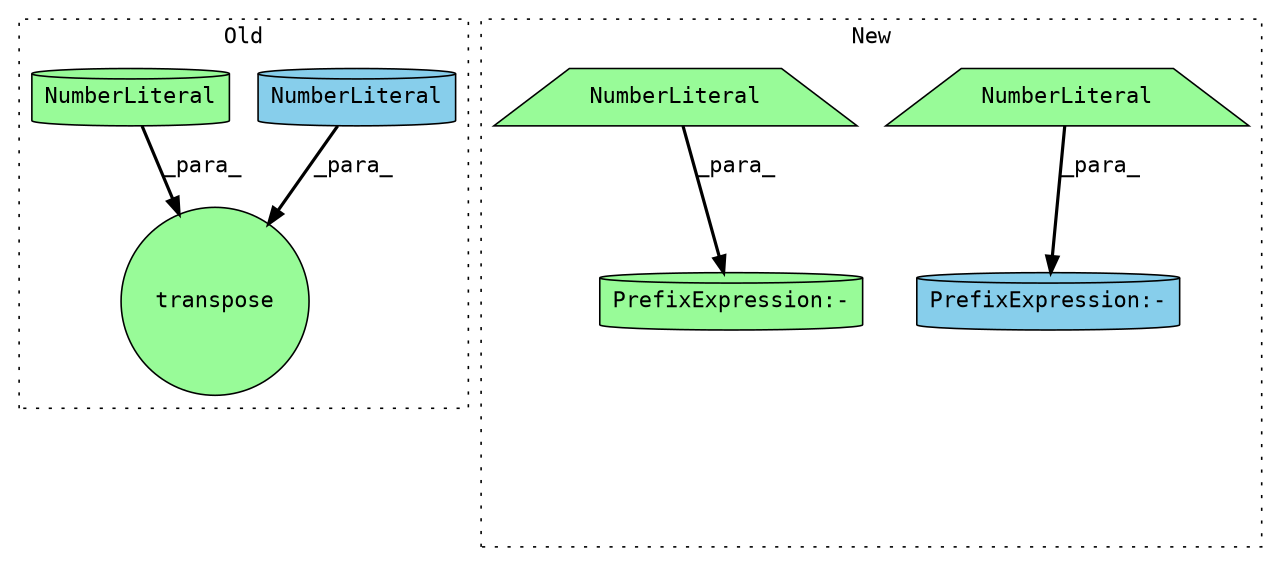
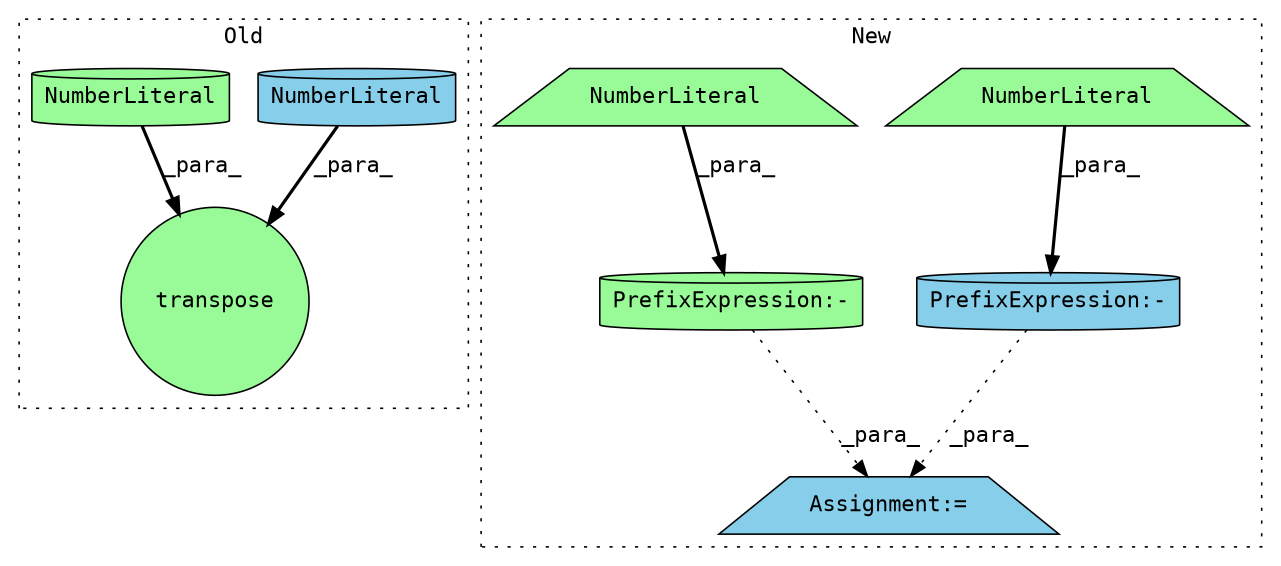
node "Assignment:=": added
